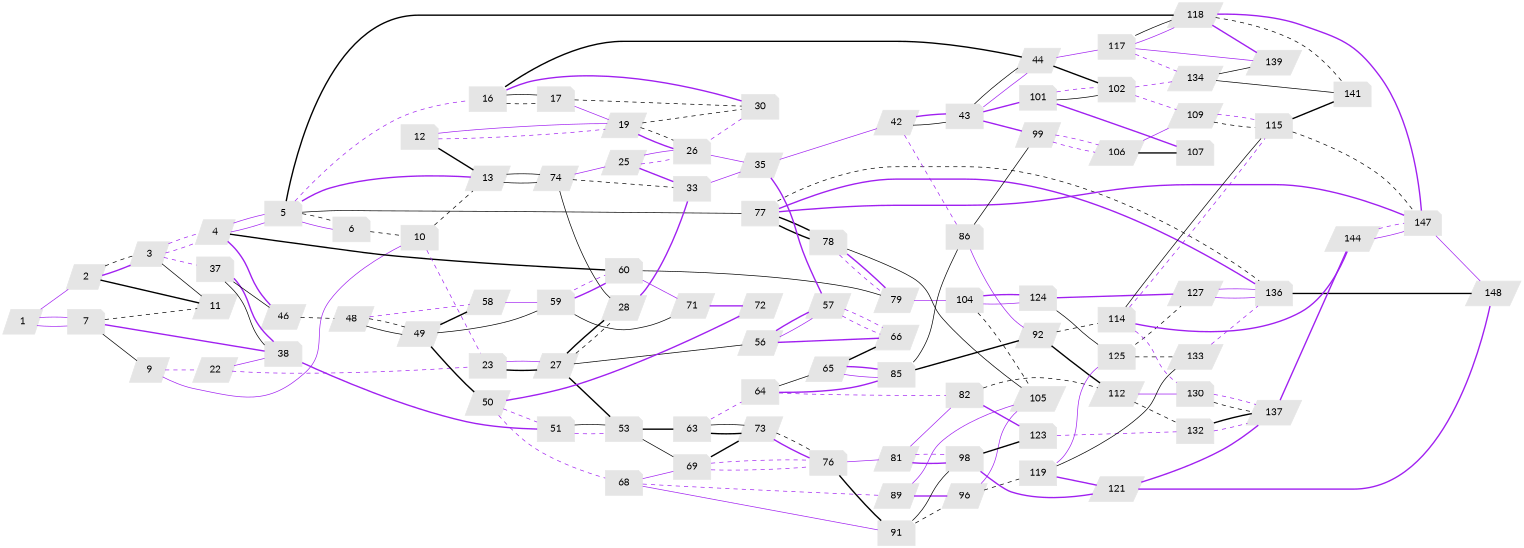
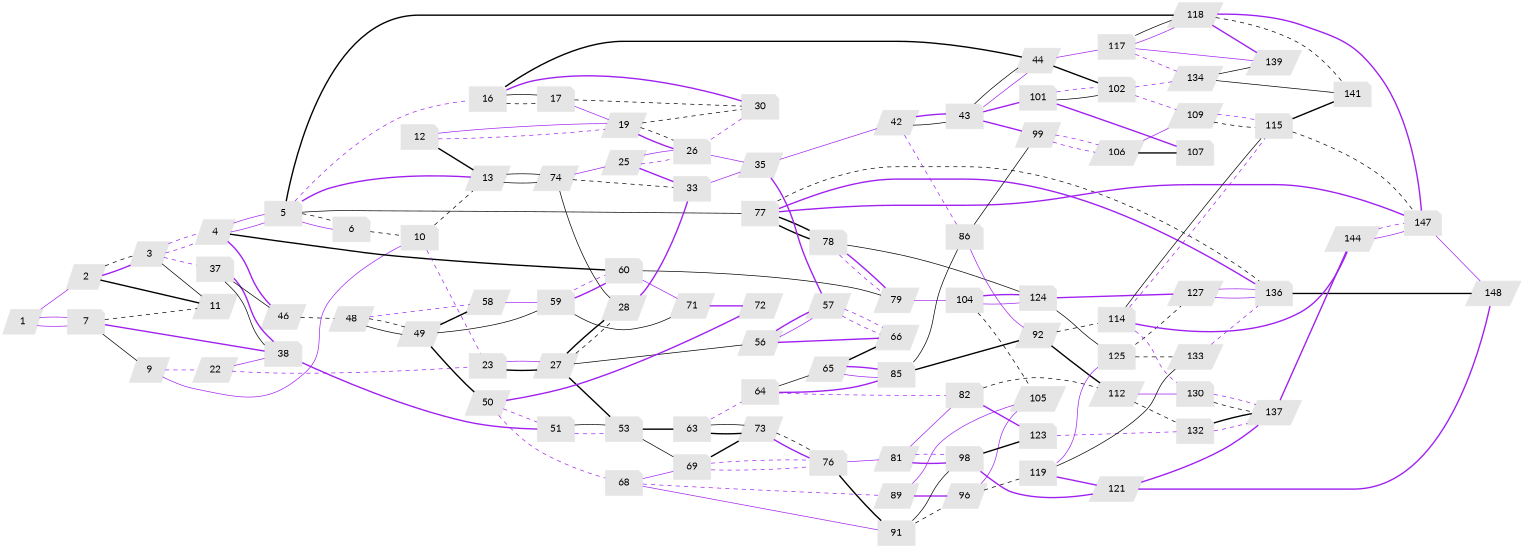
edge "78" -- "105": now "78" -- "124"
